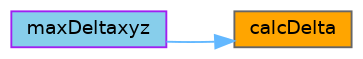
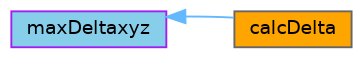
edge "maxDeltaxyz" -> "calcDelta": reversed
